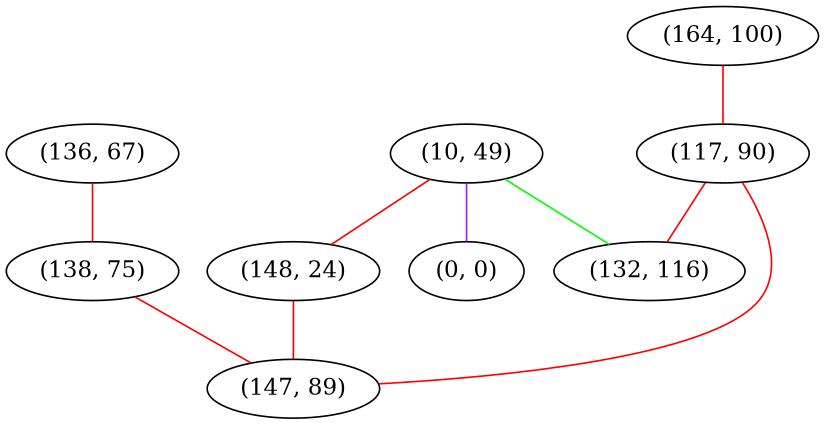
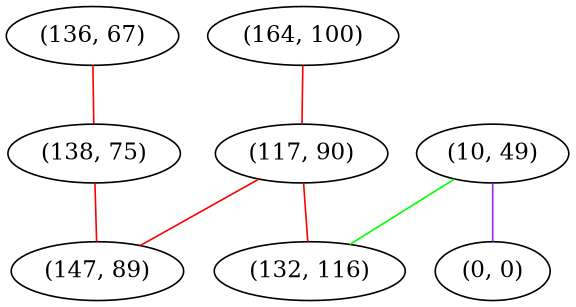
node "(148, 24)": removed
